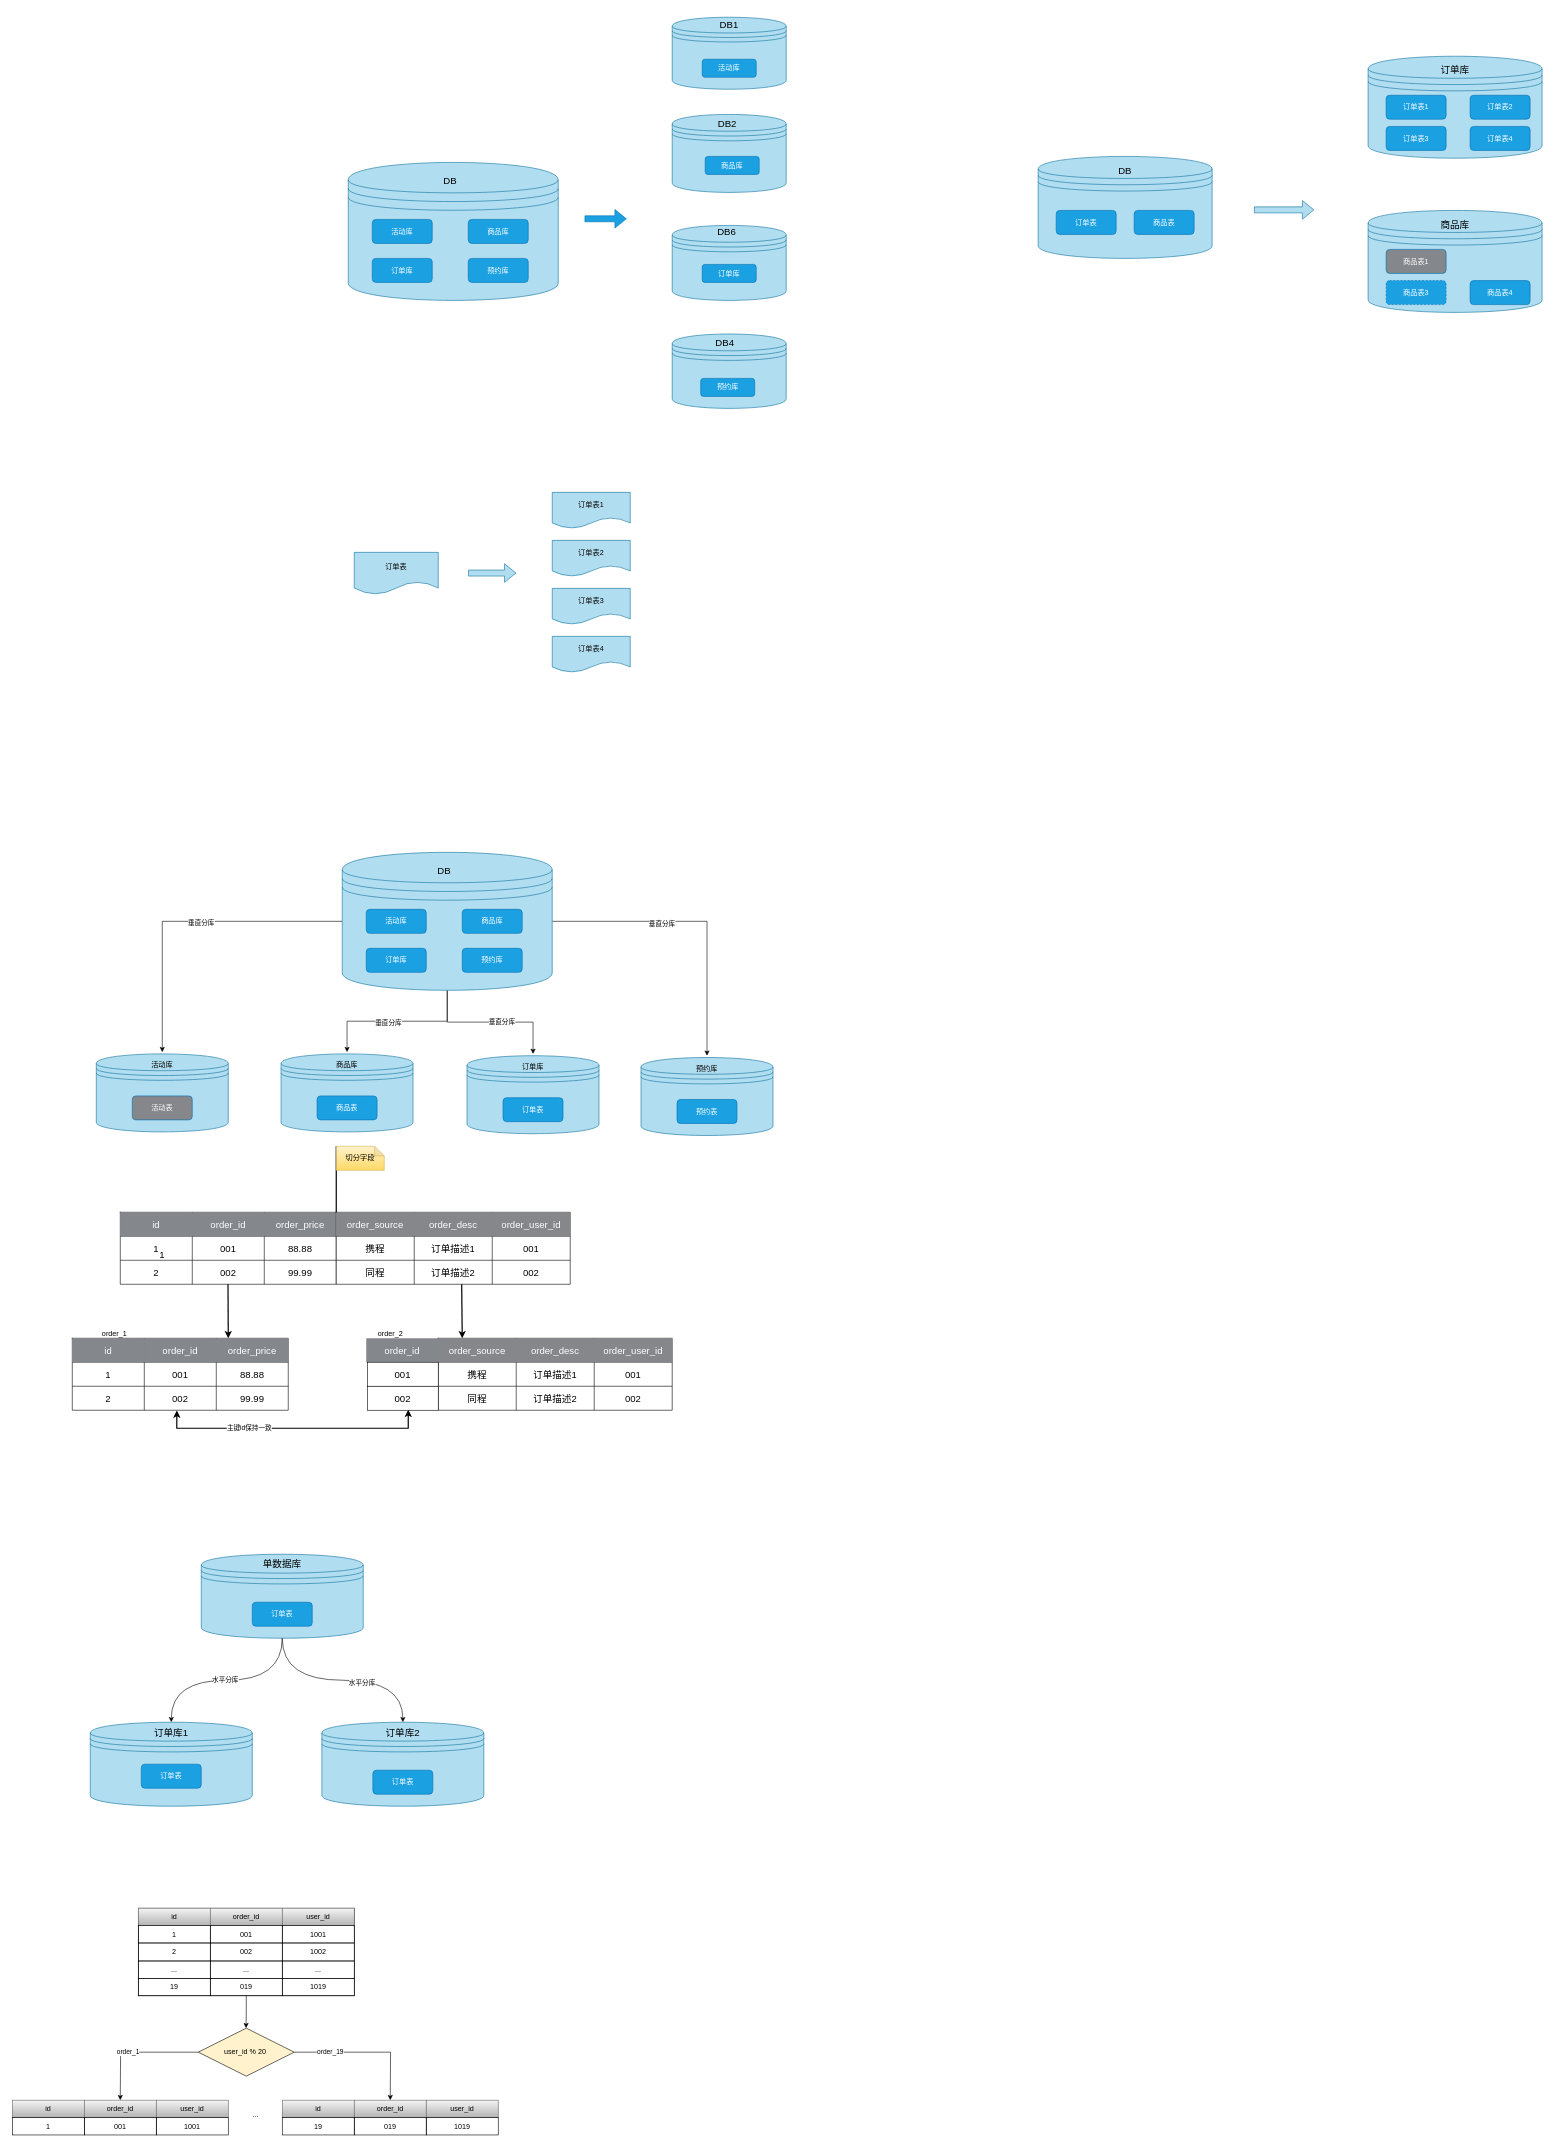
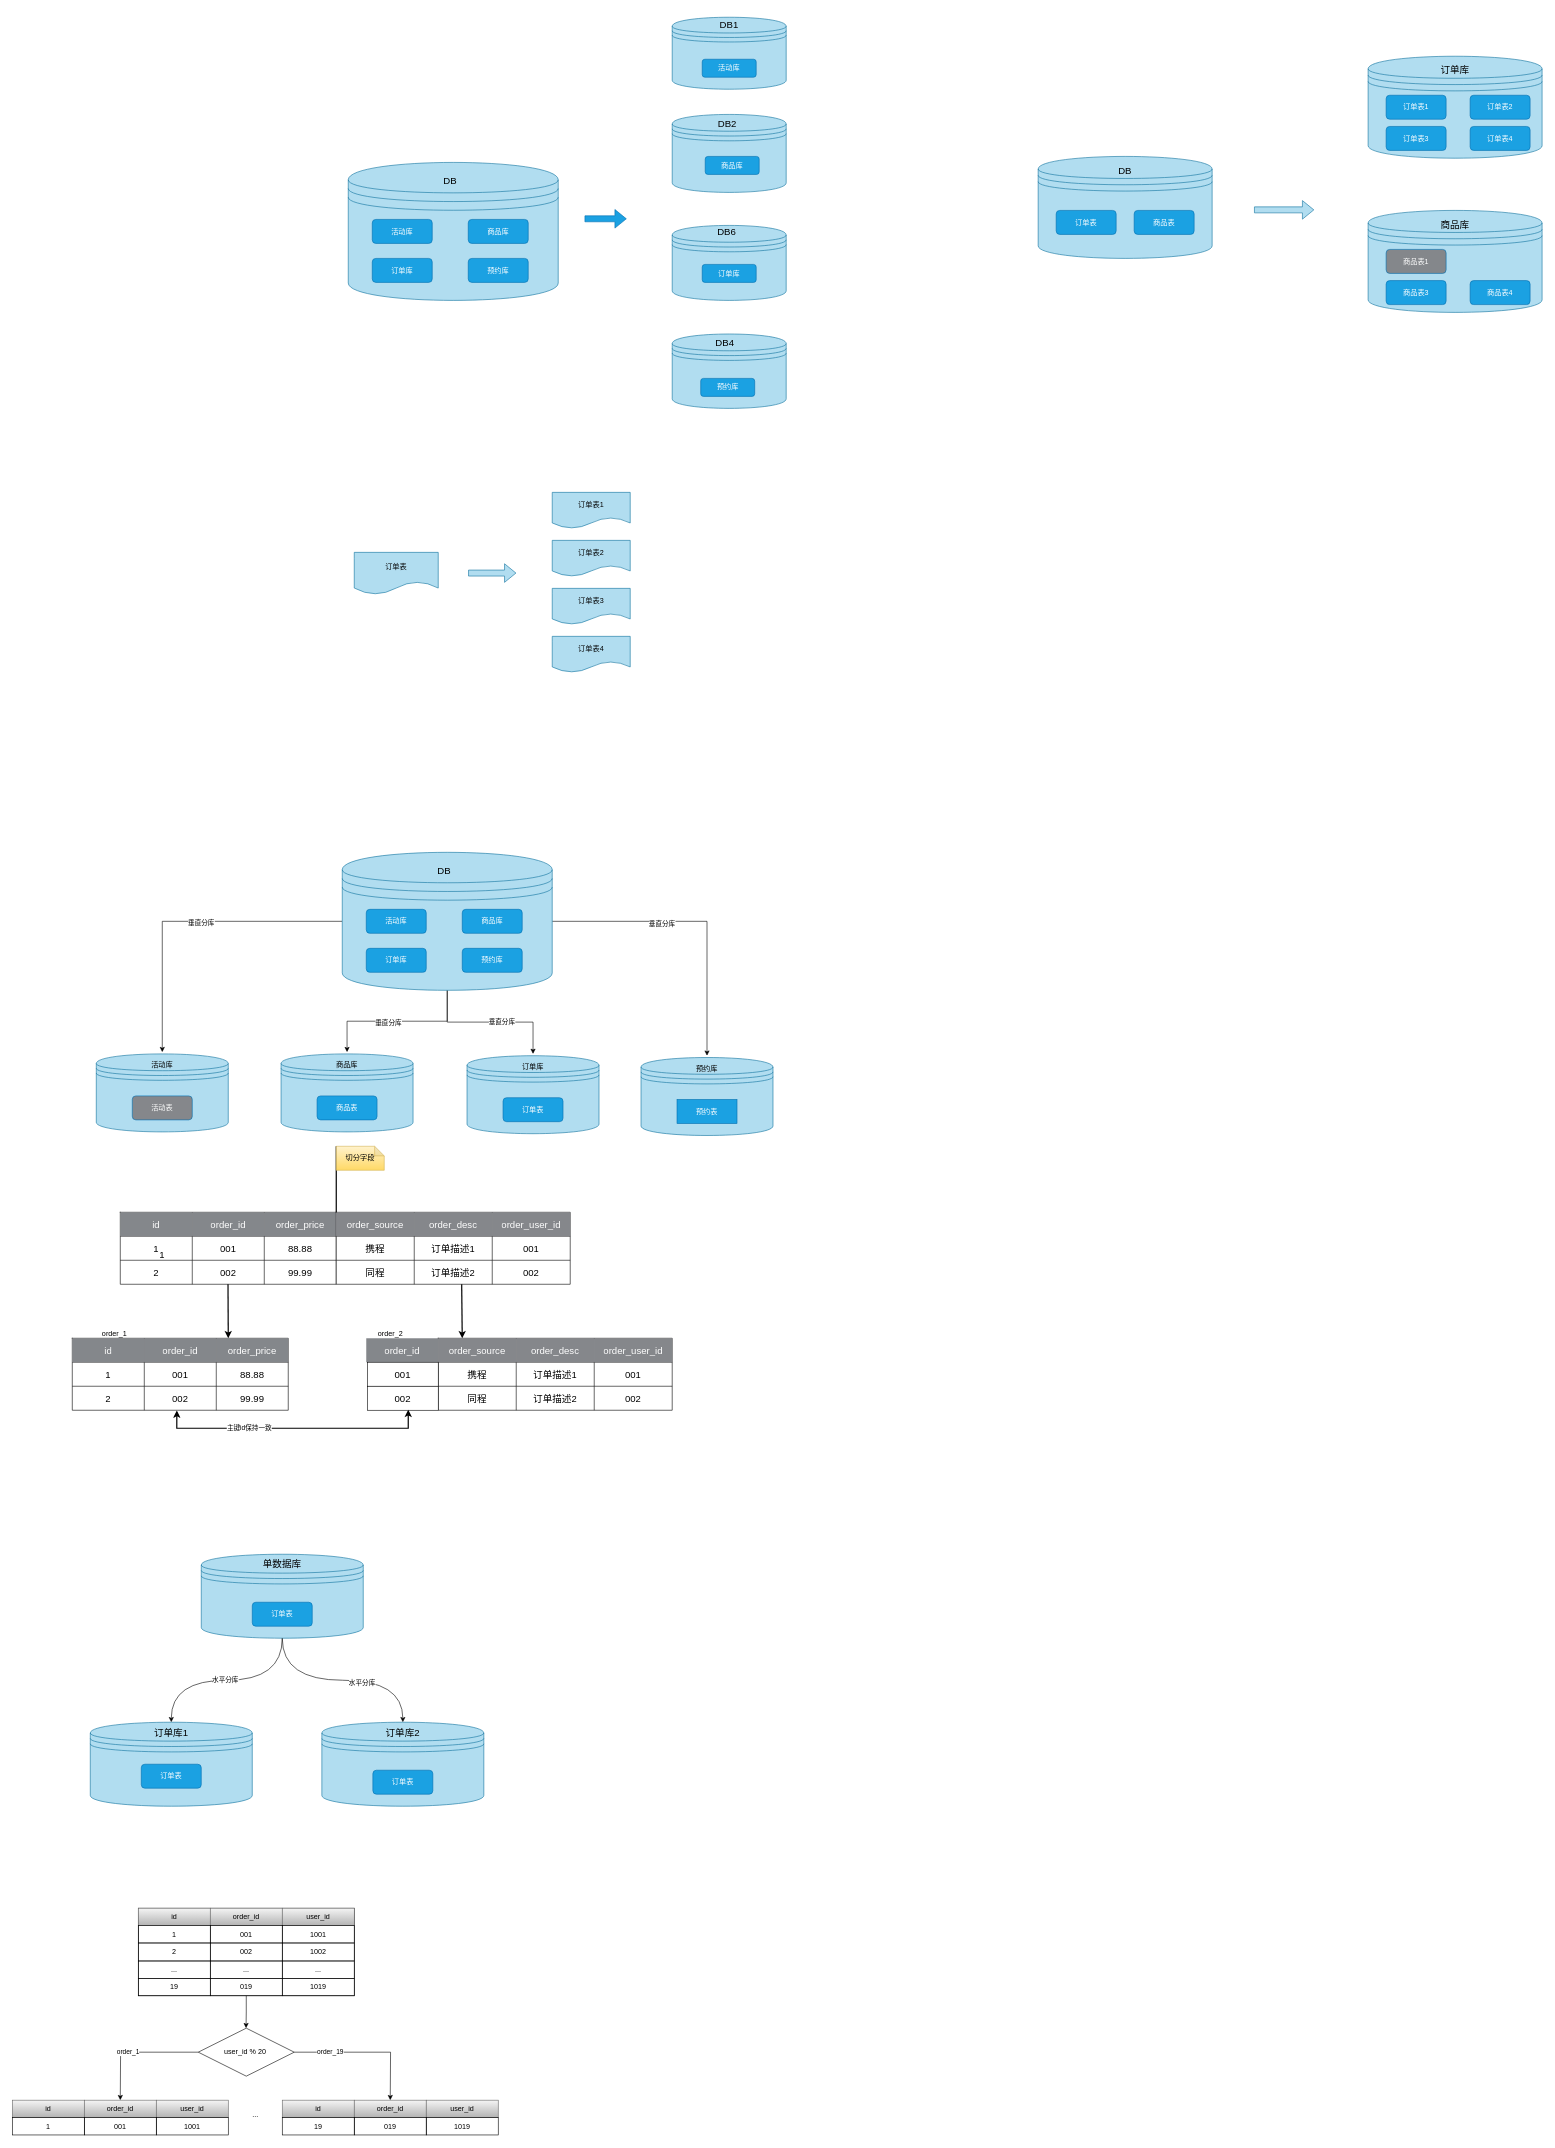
node "商品表3": style dashed -> solid
node "预约表": shape rounded rectangle -> rectangle
node "user_id % 20": fillcolor #fff2cc -> #ffffff
